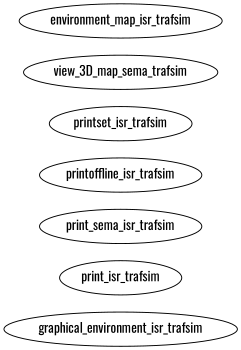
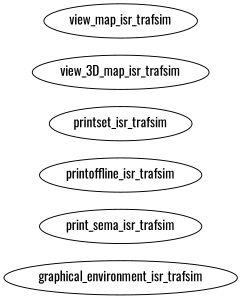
node "environment_map_isr_trafsim": label "environment_map_isr_trafsim" -> "view_map_isr_trafsim"
node "view_3D_map_sema_trafsim": label "view_3D_map_sema_trafsim" -> "view_3D_map_isr_trafsim"
node "print_isr_trafsim": removed
